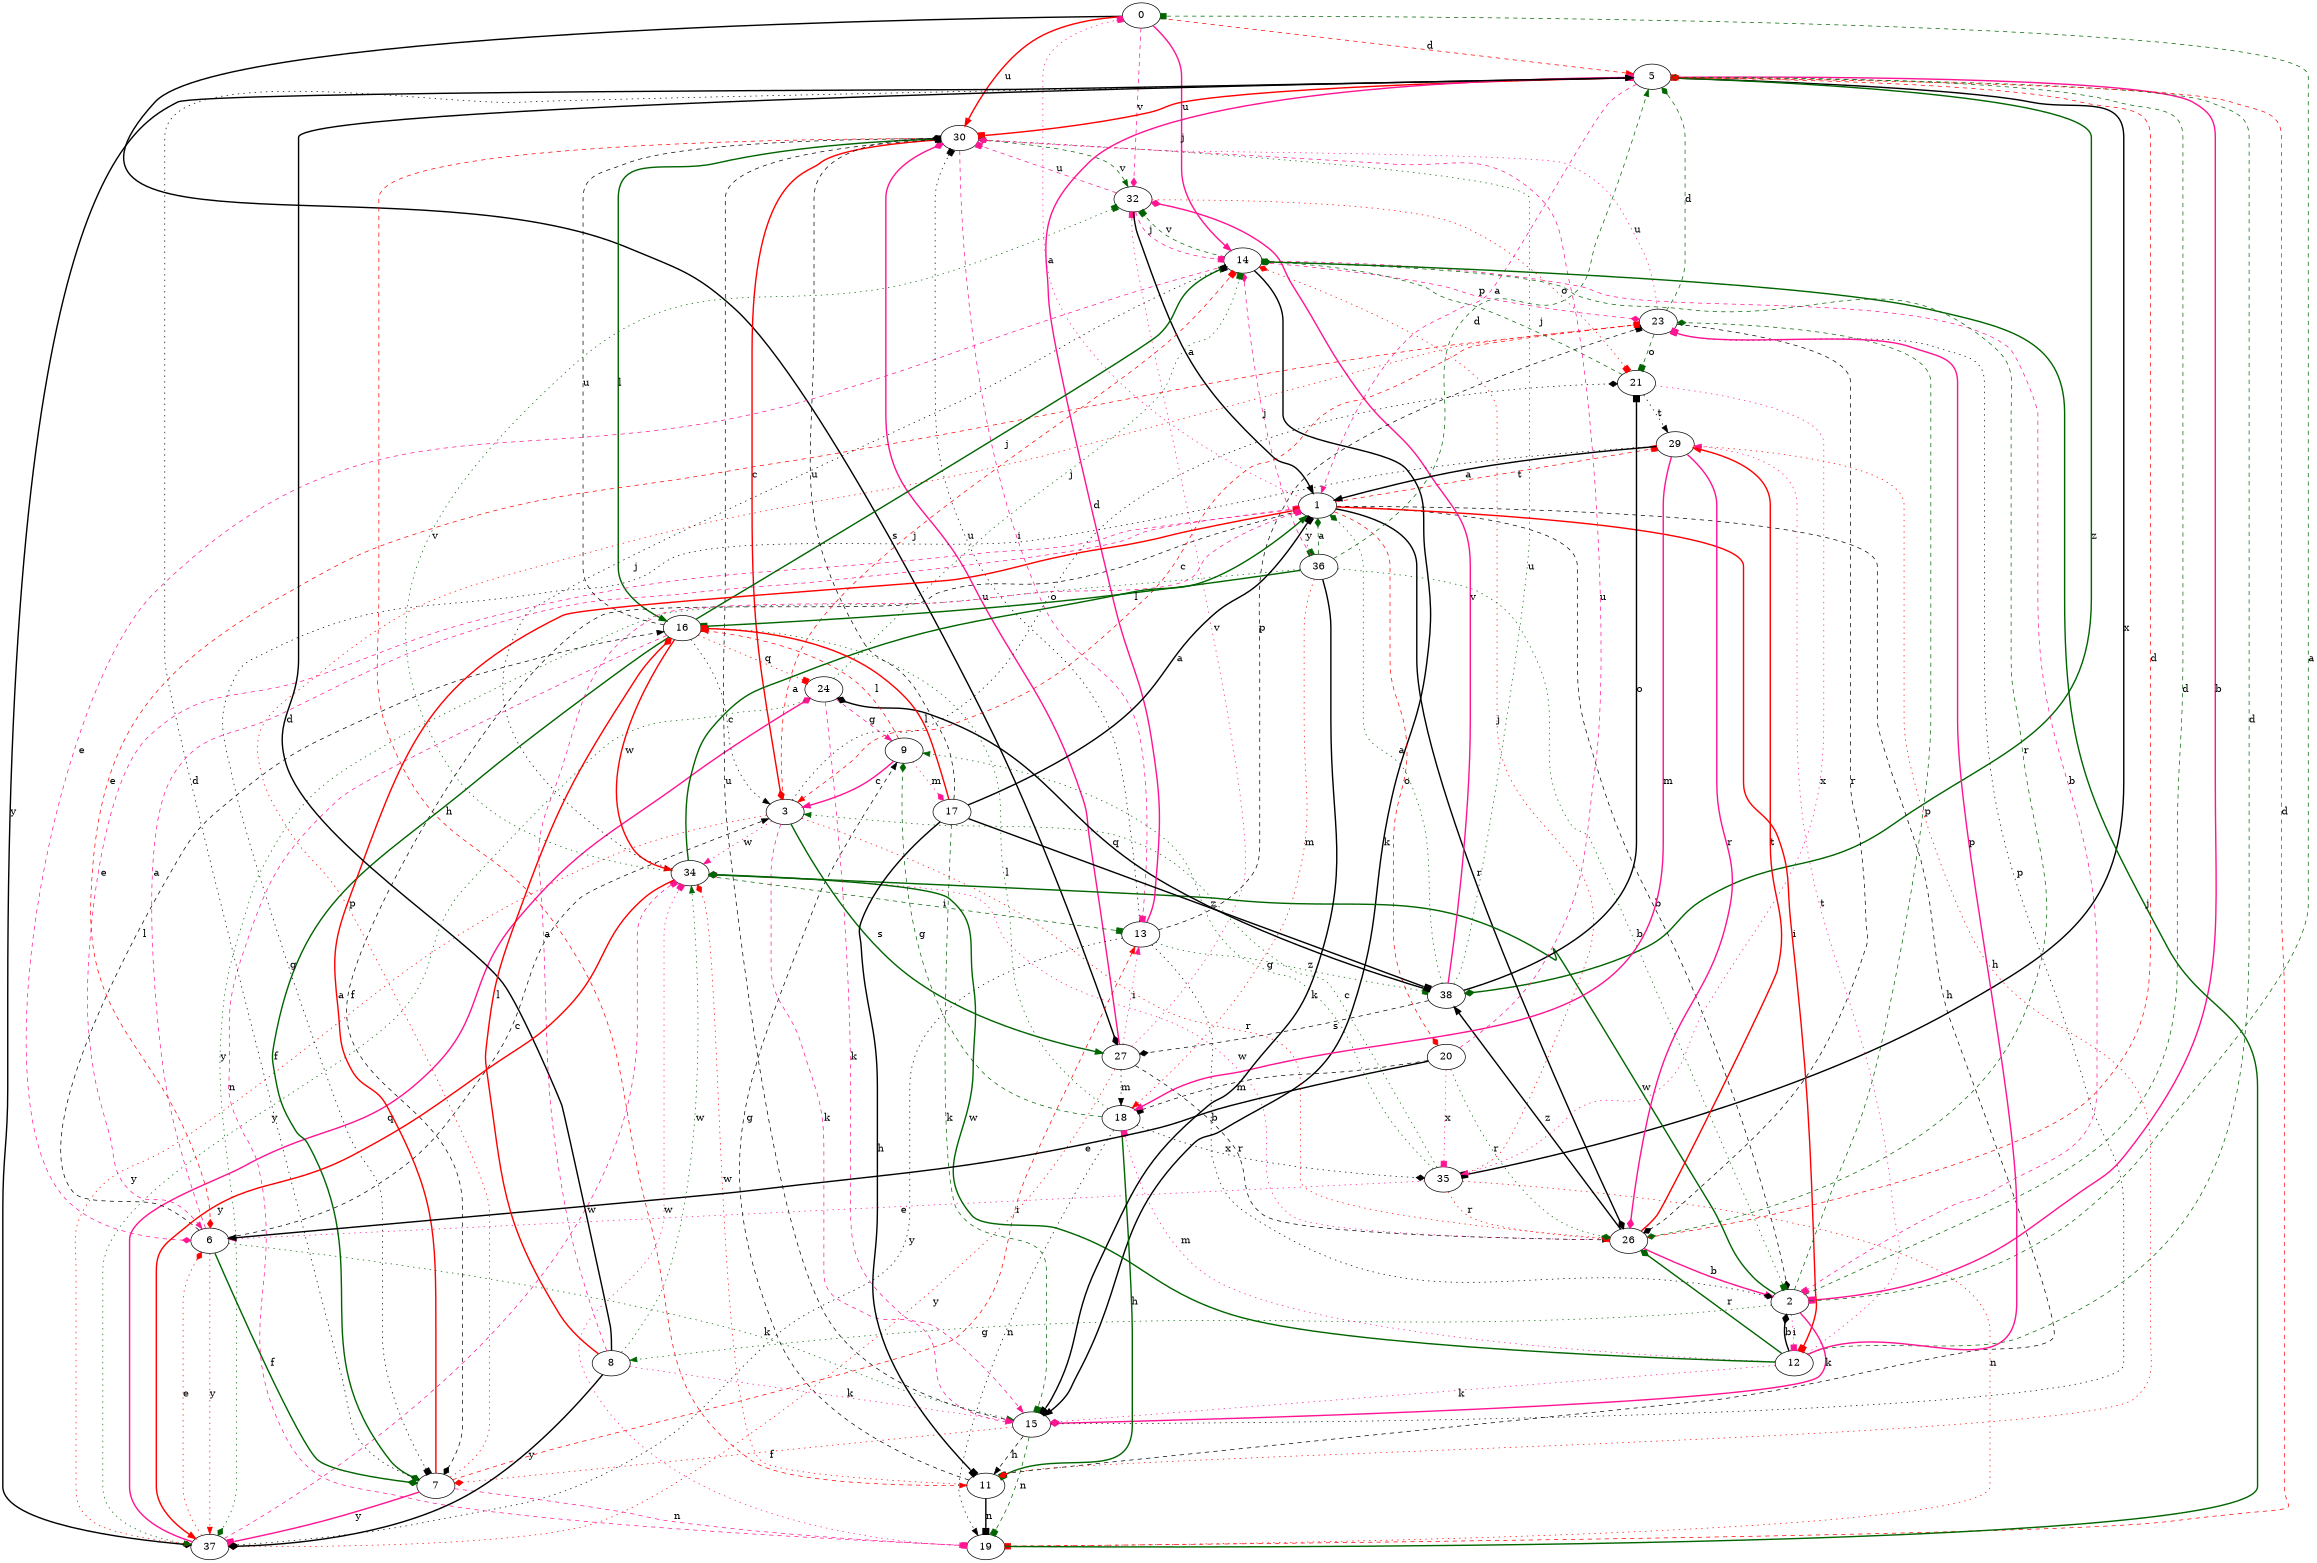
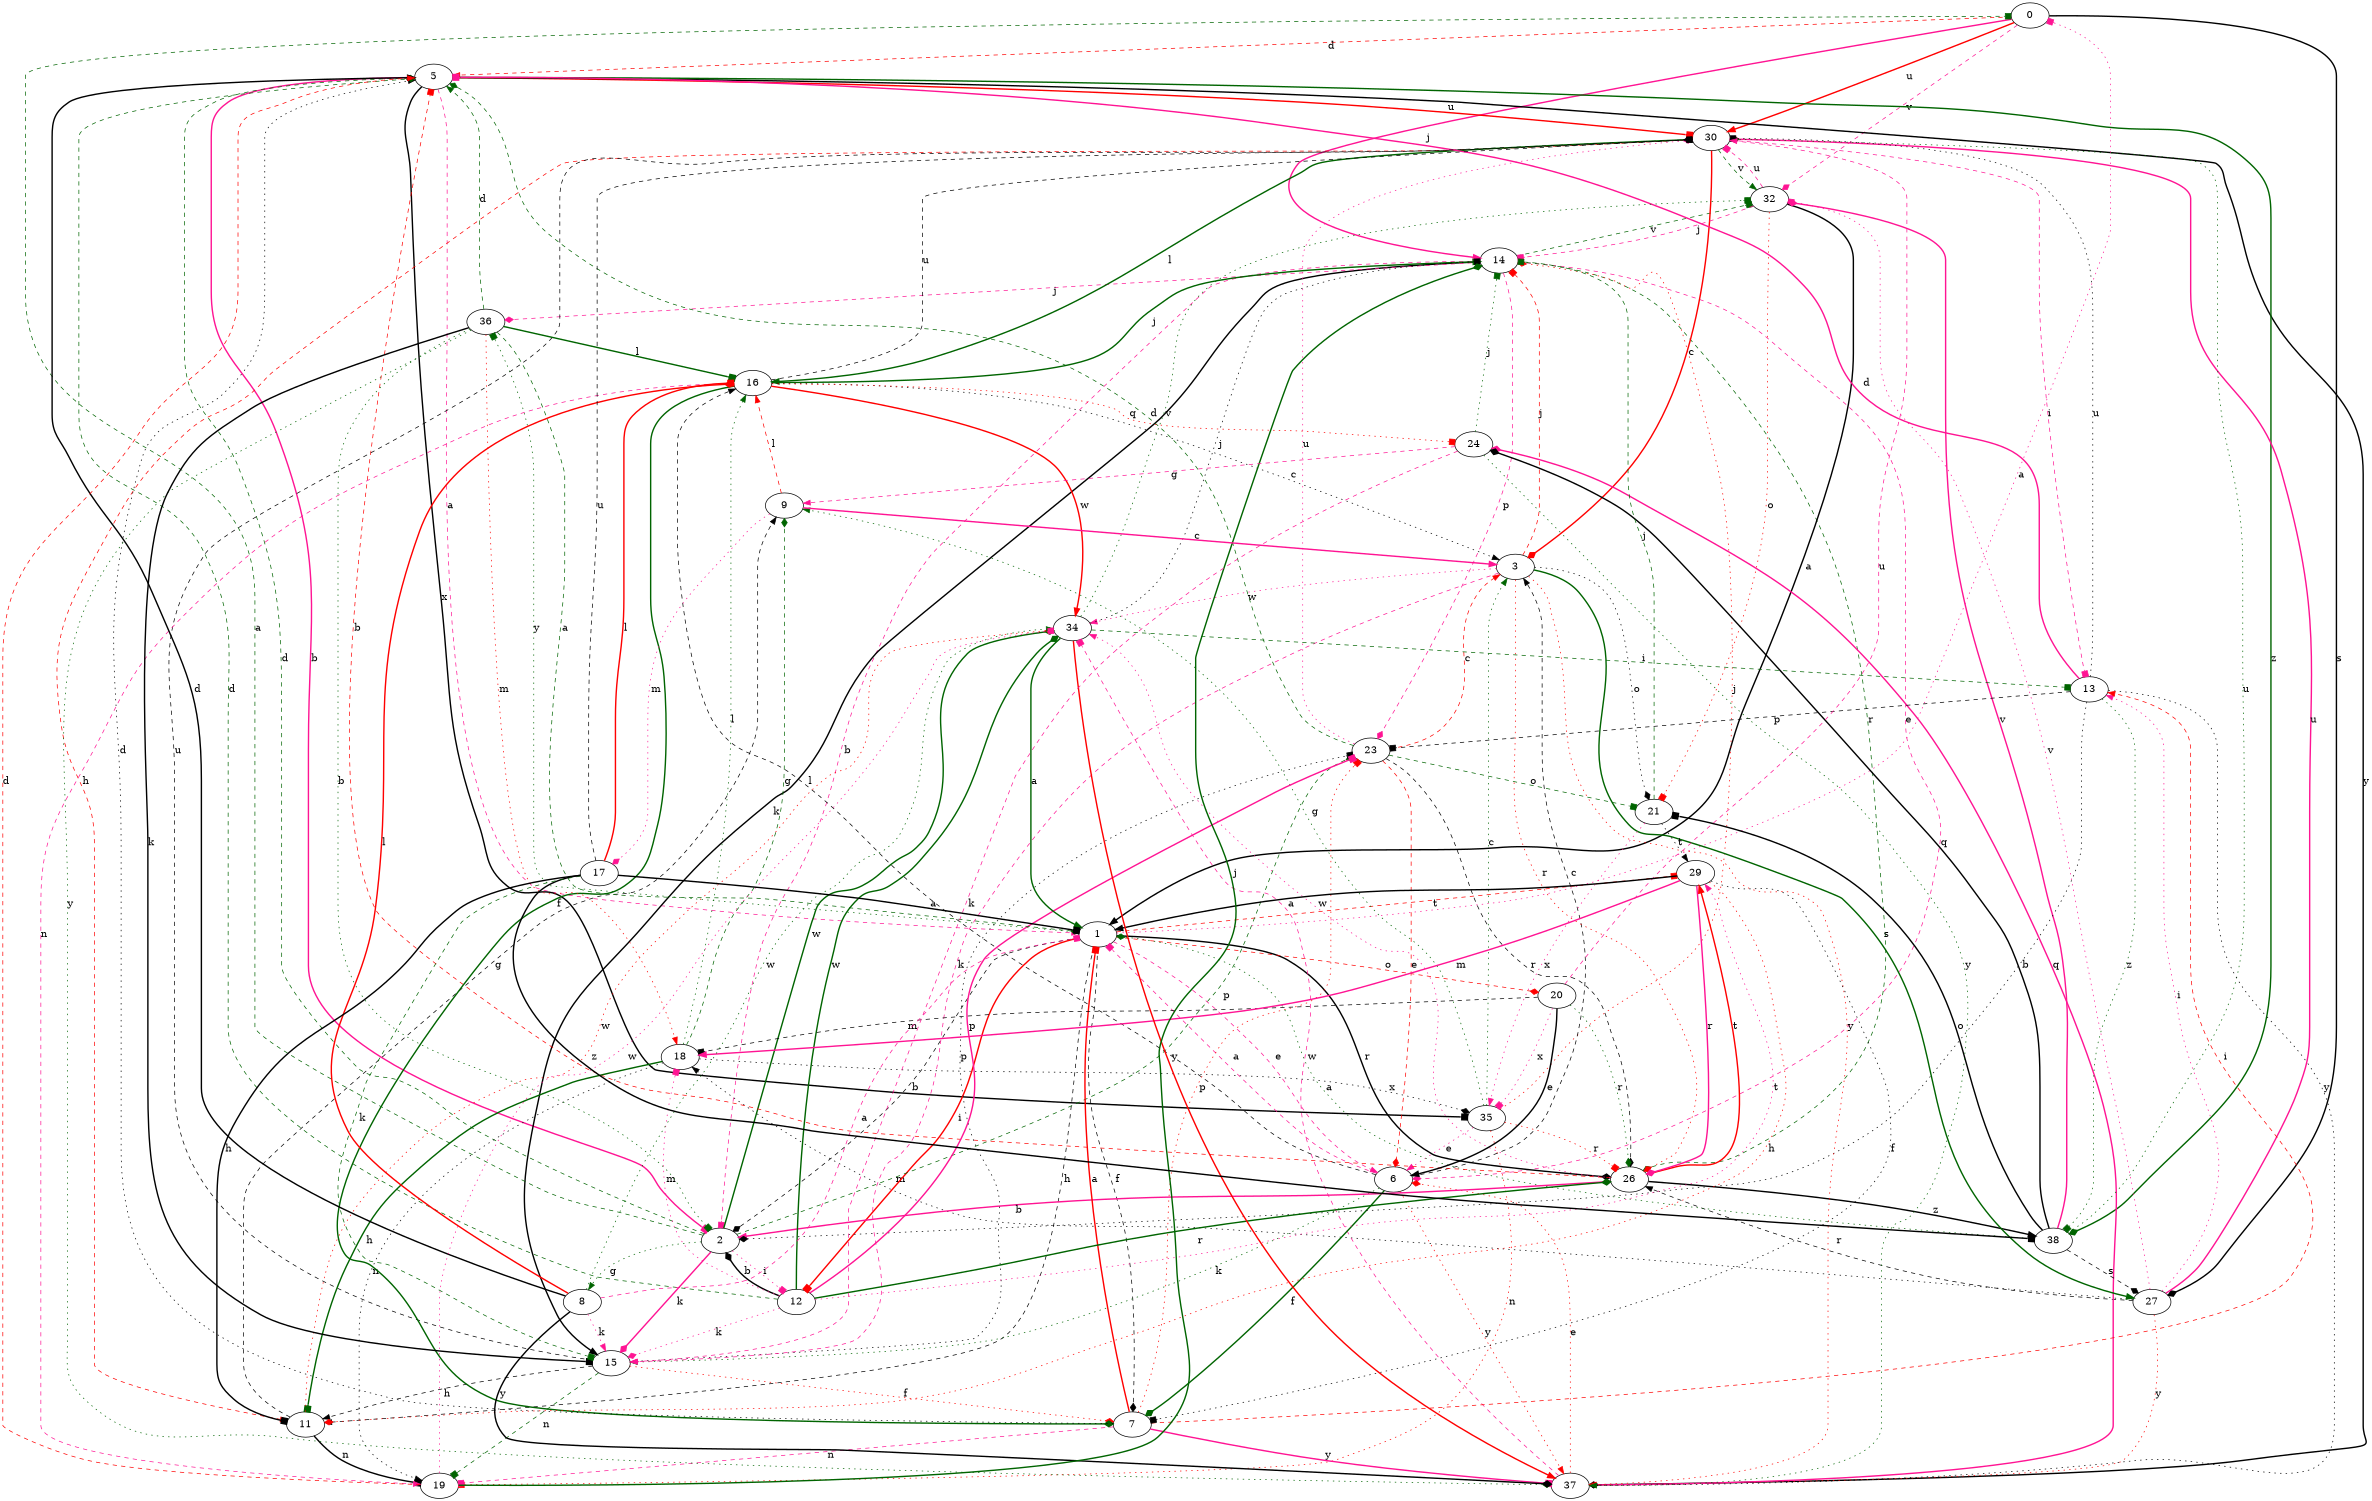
edge "36" -> "14": reversed
edge "26" -> "5": label "d" -> "b"
edge "29" -> "7": label "g" -> "f"
